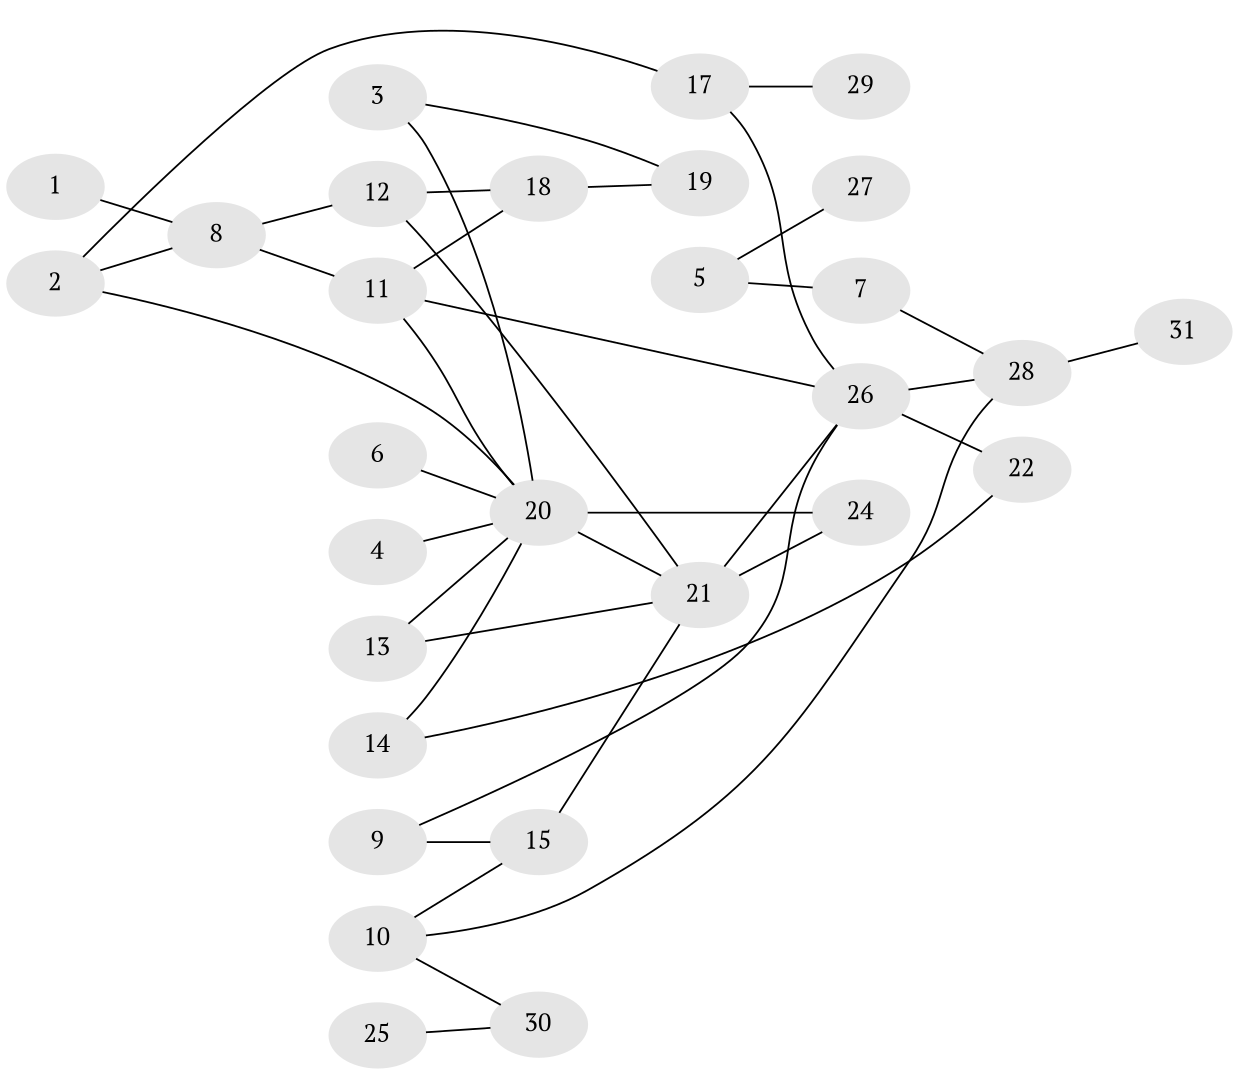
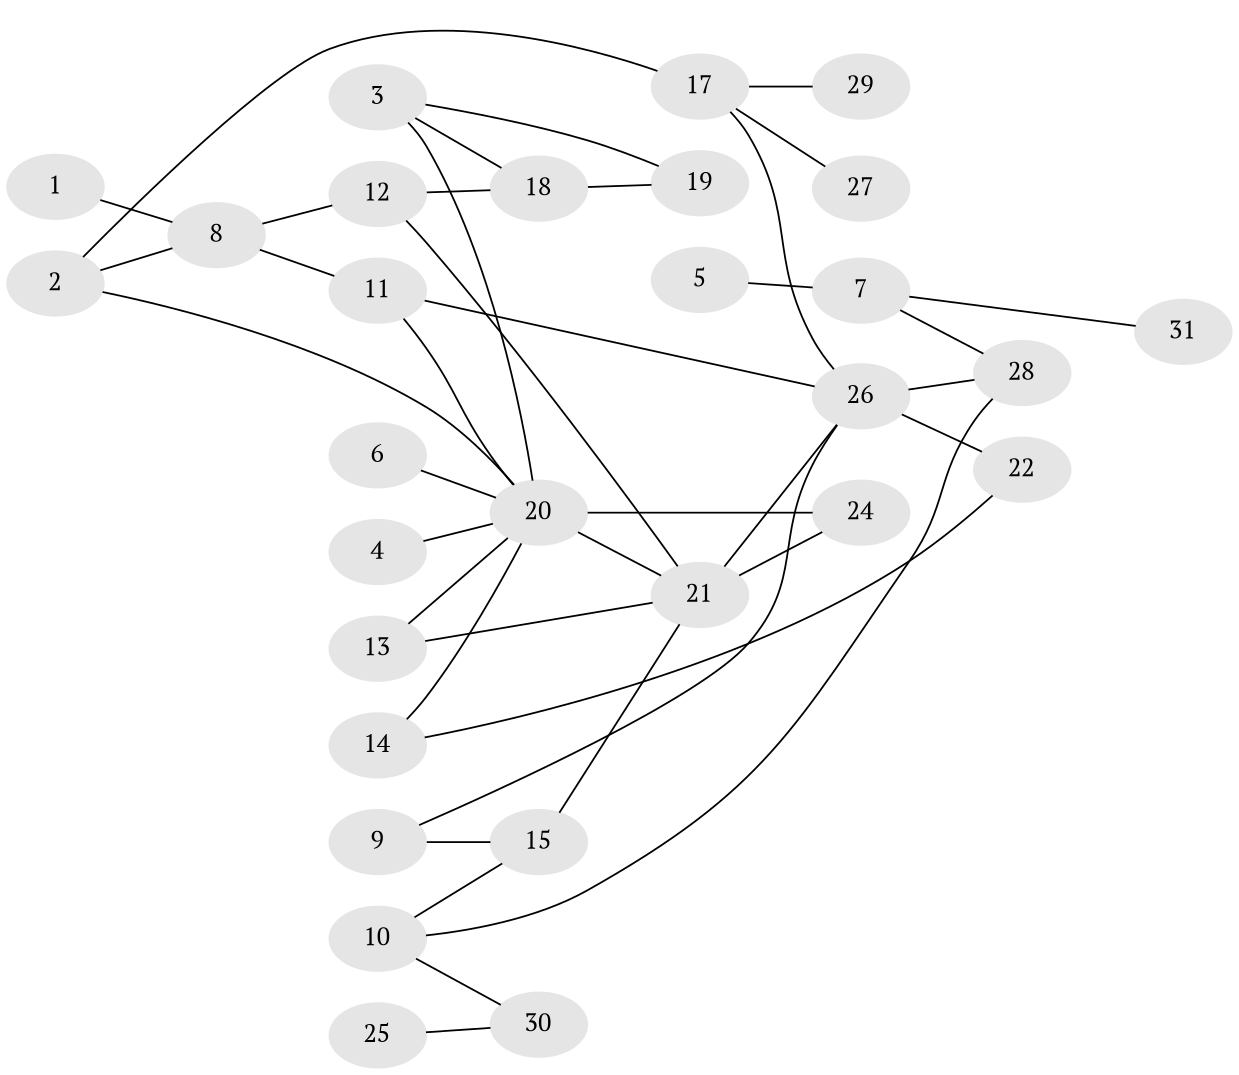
edge "18" -- "11": now "18" -- "3"
edge "27" -- "5": now "27" -- "17"
edge "31" -- "28": now "31" -- "7"
